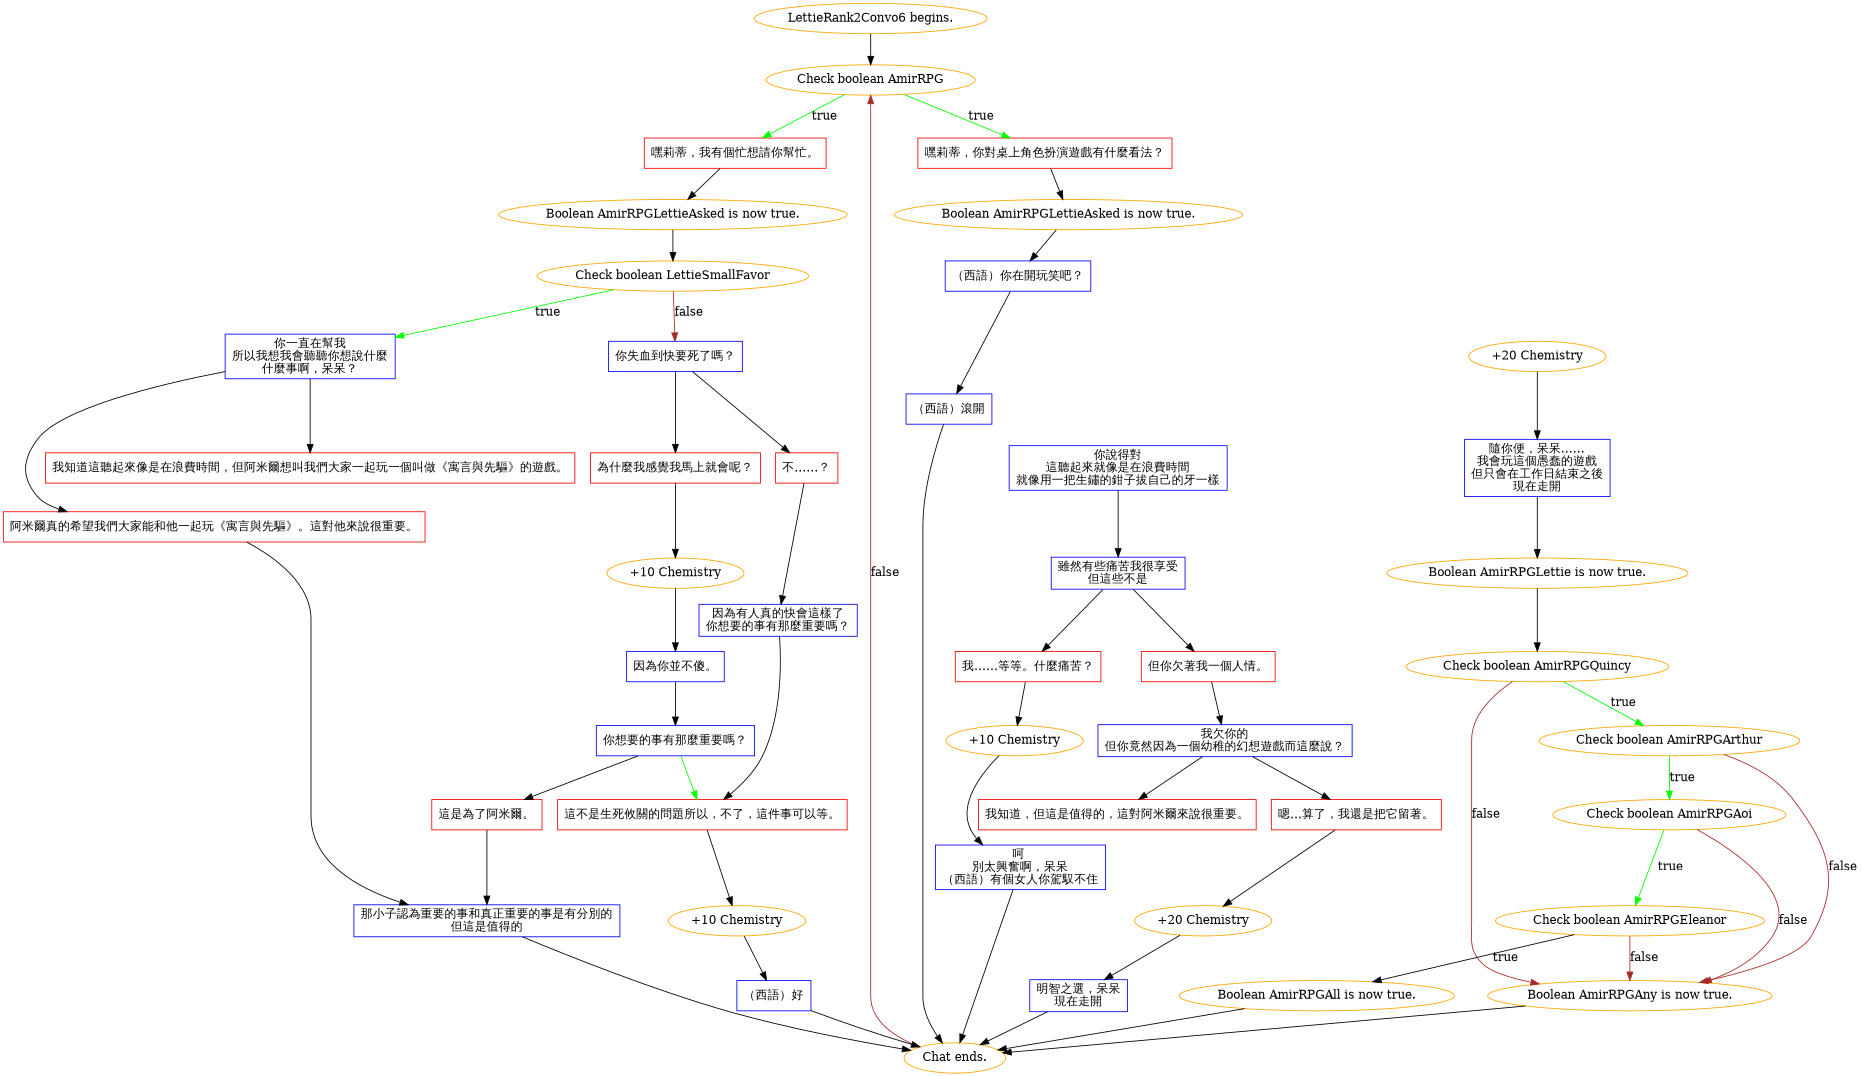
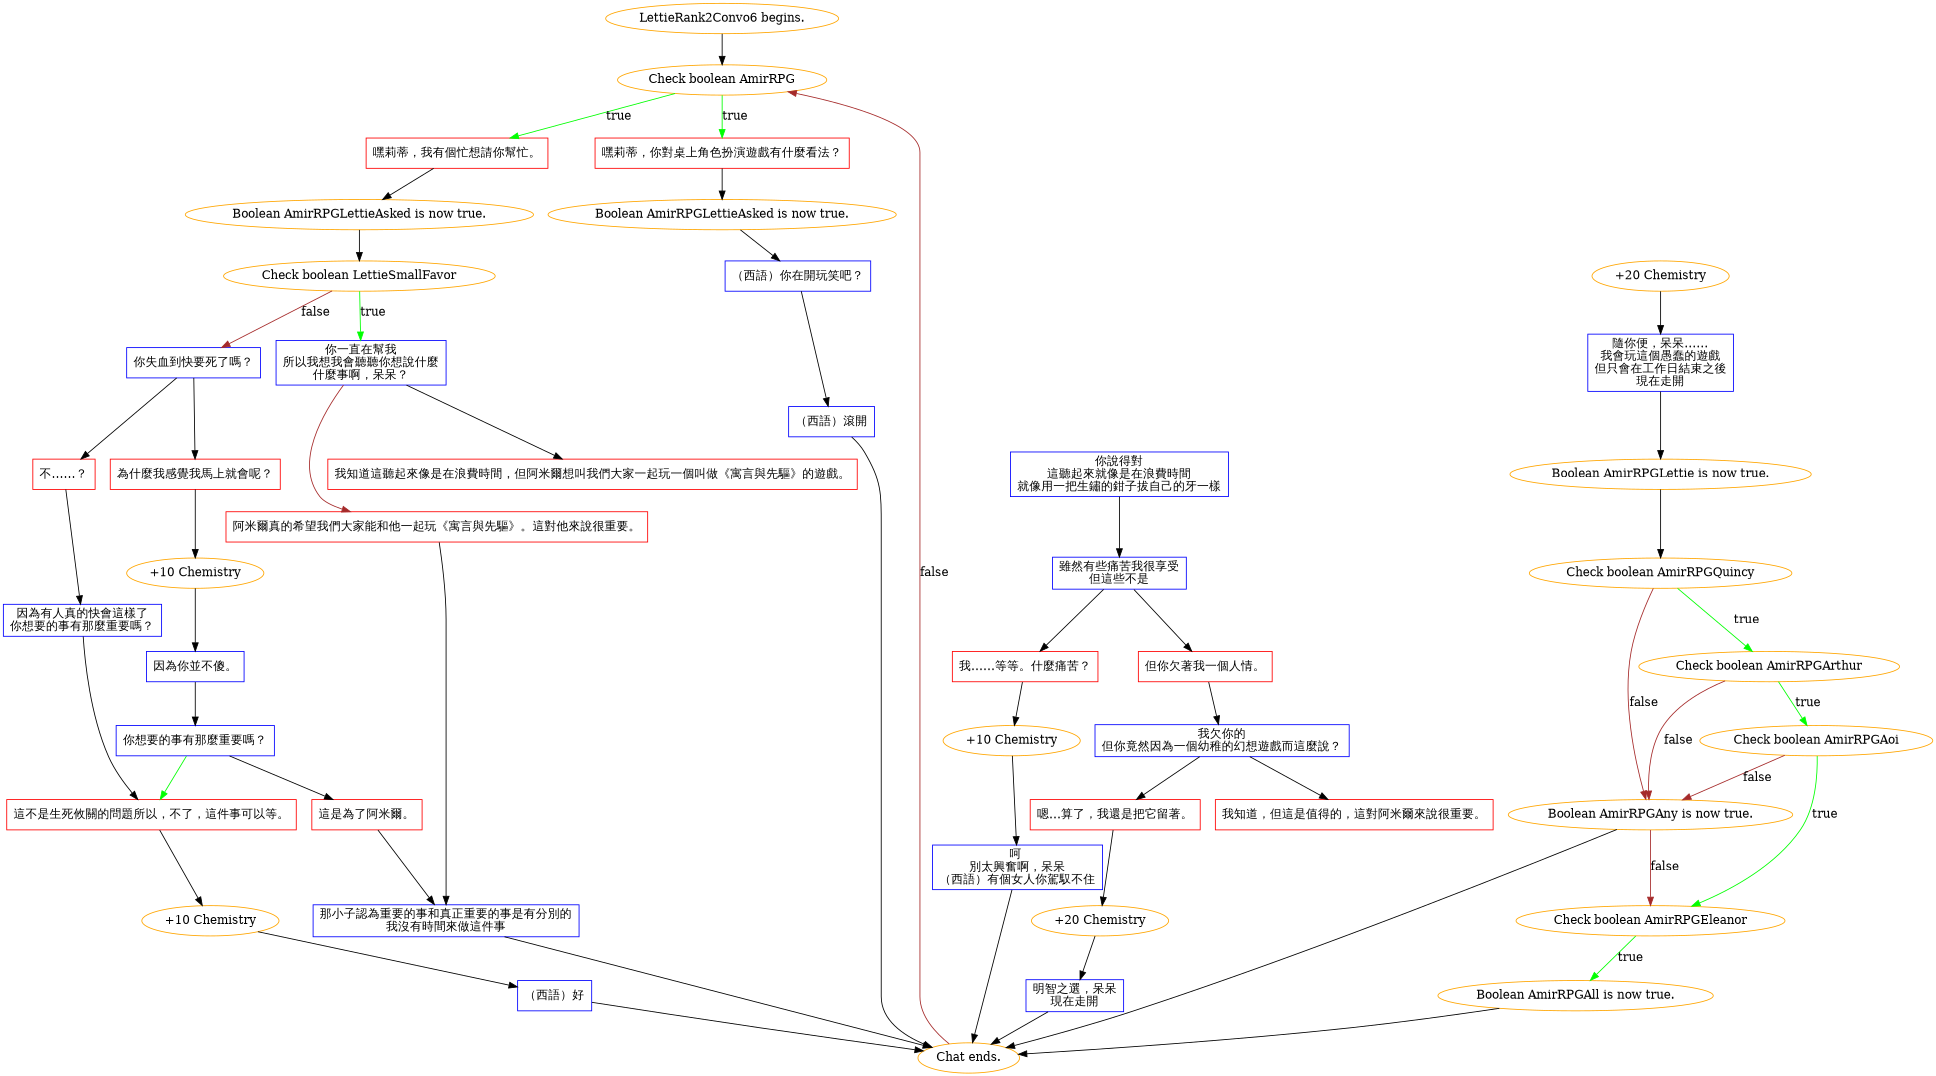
edge "你一直在幫我 所以我想我會聽聽你想說什麼 什麼事啊，呆呆？" -> "阿米爾真的希望我們大家能和他一起玩《寓言與先驅》。這對他來說很重要。": color black -> brown
node "那小子認為重要的事和真正重要的事是有分別的 但這是值得的": label "那小子認為重要的事和真正重要的事是有分別的 但這是值得的" -> "那小子認為重要的事和真正重要的事是有分別的 我沒有時間來做這件事"
edge "Check boolean AmirRPGEleanor" -> "Boolean AmirRPGAny is now true.": reversed
edge "Check boolean AmirRPGEleanor" -> "Boolean AmirRPGAll is now true.": color black -> green
